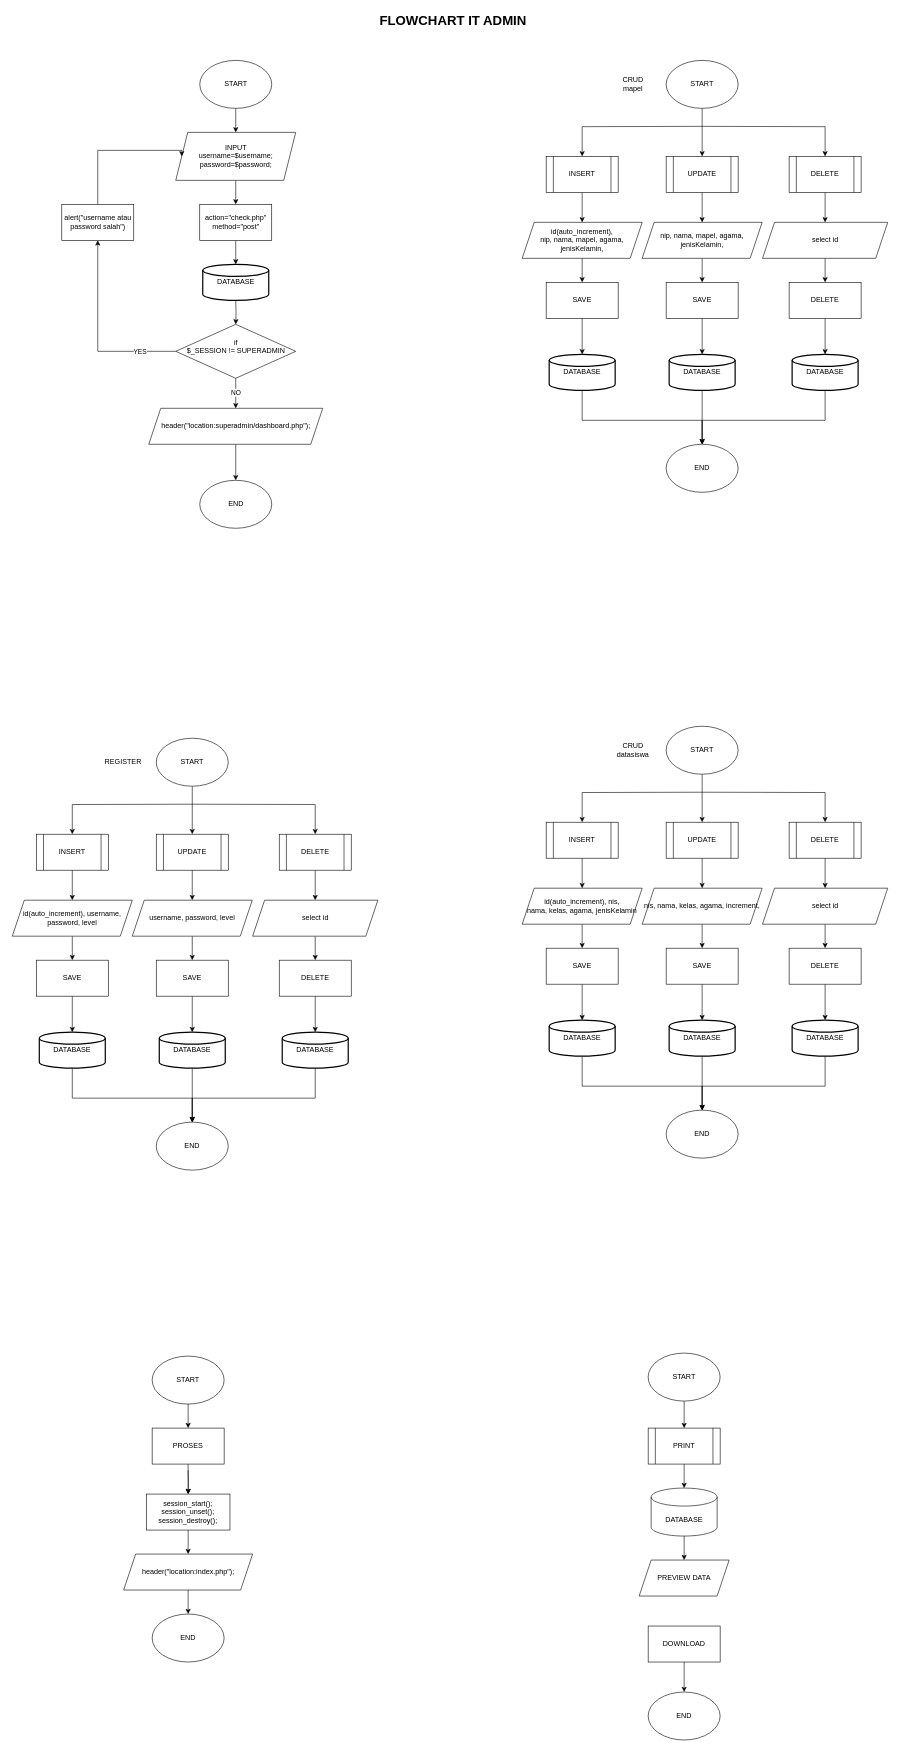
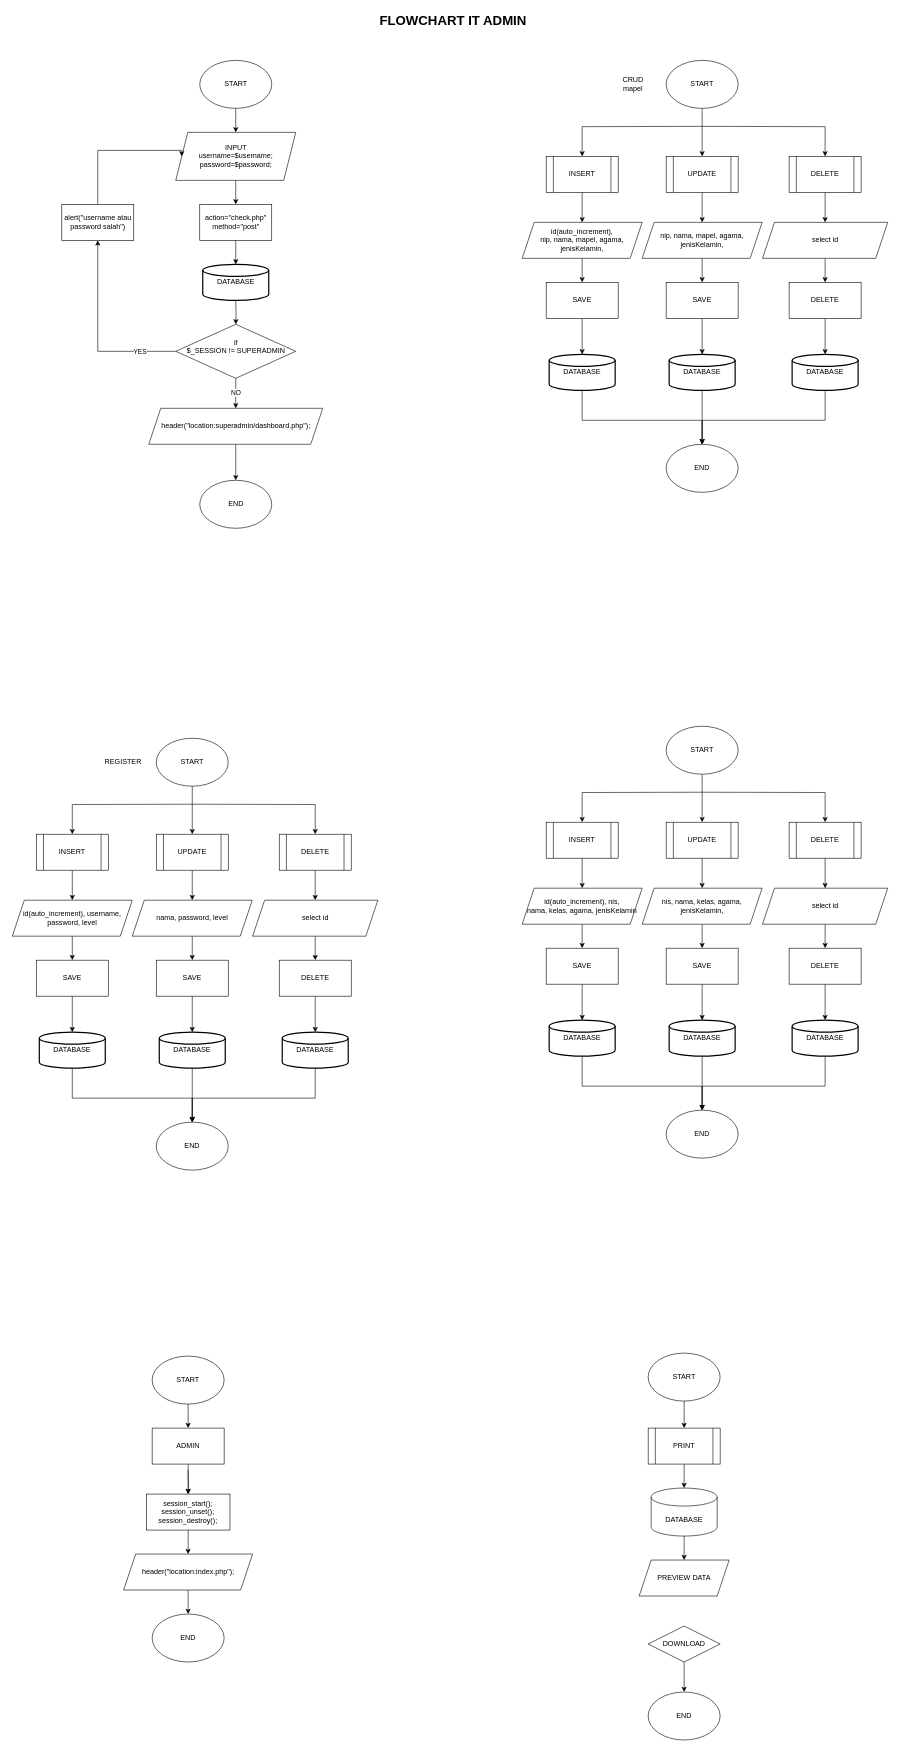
node "CRUD datasiswa": removed
node "nis, nama, kelas, agama, increment,": label "nis, nama, kelas, agama, increment," -> "nis, nama, kelas, agama, jenisKelamin,"
node "username, password, level": label "username, password, level" -> "nama, password, level"
node "PROSES": label "PROSES" -> "ADMIN"
node "DOWNLOAD": shape rectangle -> diamond
